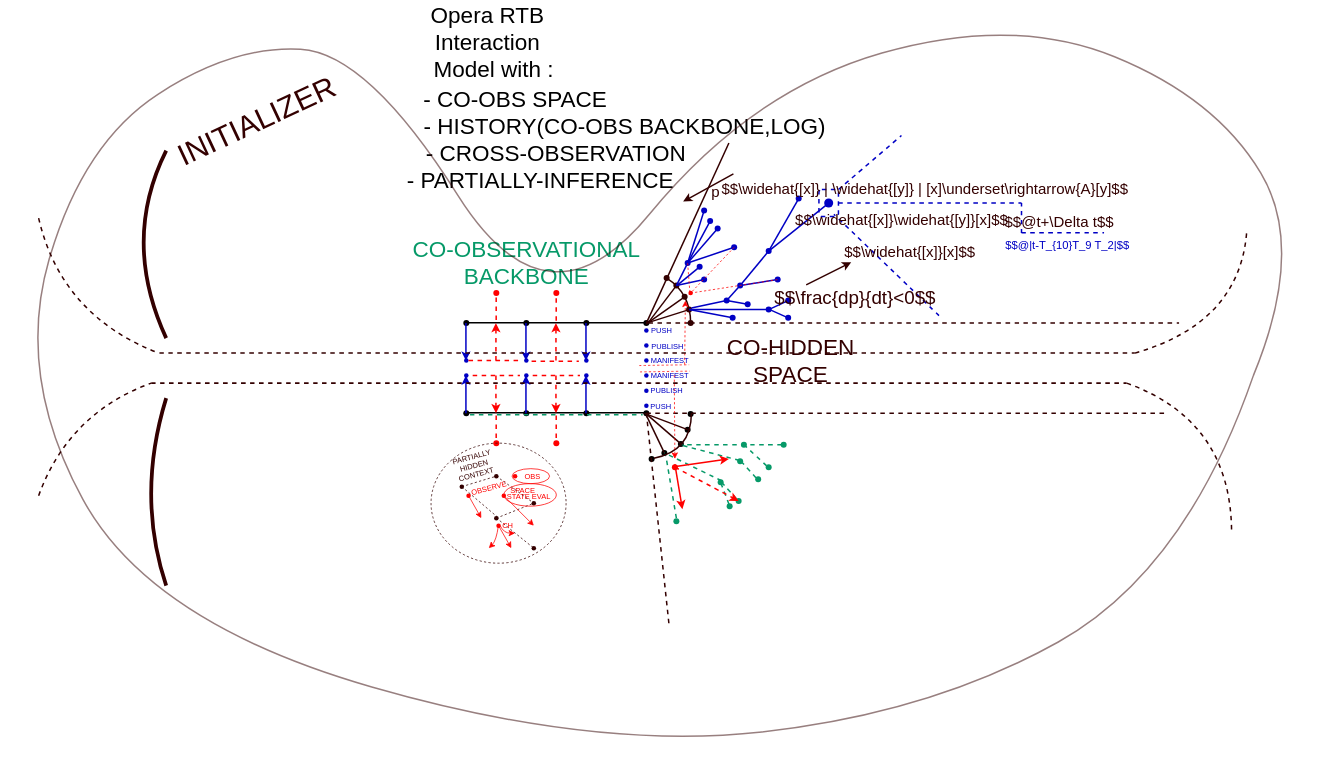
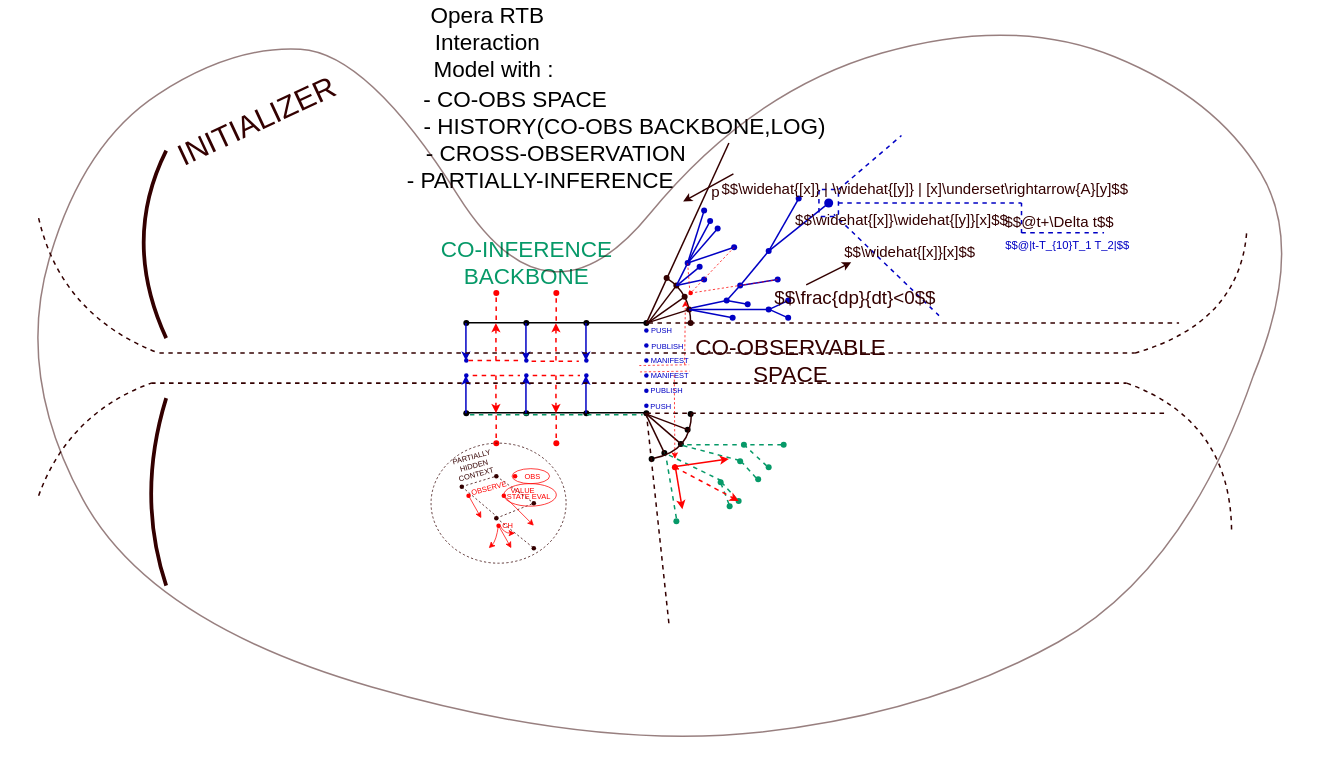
node "$$@|t-T_{10}T_9 T_2|$$": label "$$@|t-T_{10}T_9 T_2|$$" -> "$$@|t-T_{10}T_1 T_2|$$"
node "CO-OBSERVATIONAL BACKBONE": label "CO-OBSERVATIONAL BACKBONE" -> "CO-INFERENCE BACKBONE"
node "CO-HIDDEN SPACE": label "CO-HIDDEN SPACE" -> "CO-OBSERVABLE SPACE"
node "SPACE": label "SPACE" -> "VALUE"
